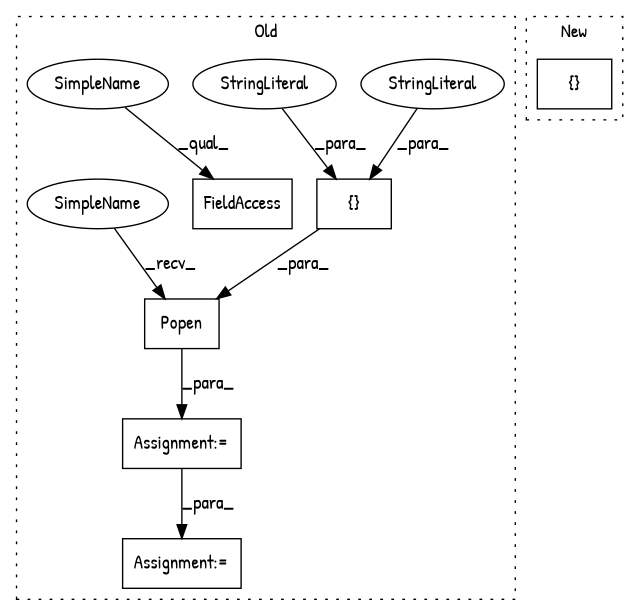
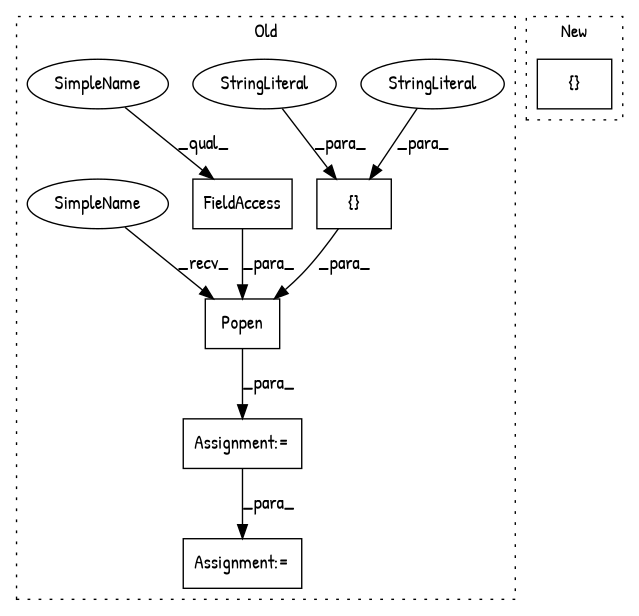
edge "FieldAccess" -> "Popen": added, label "_para_"
